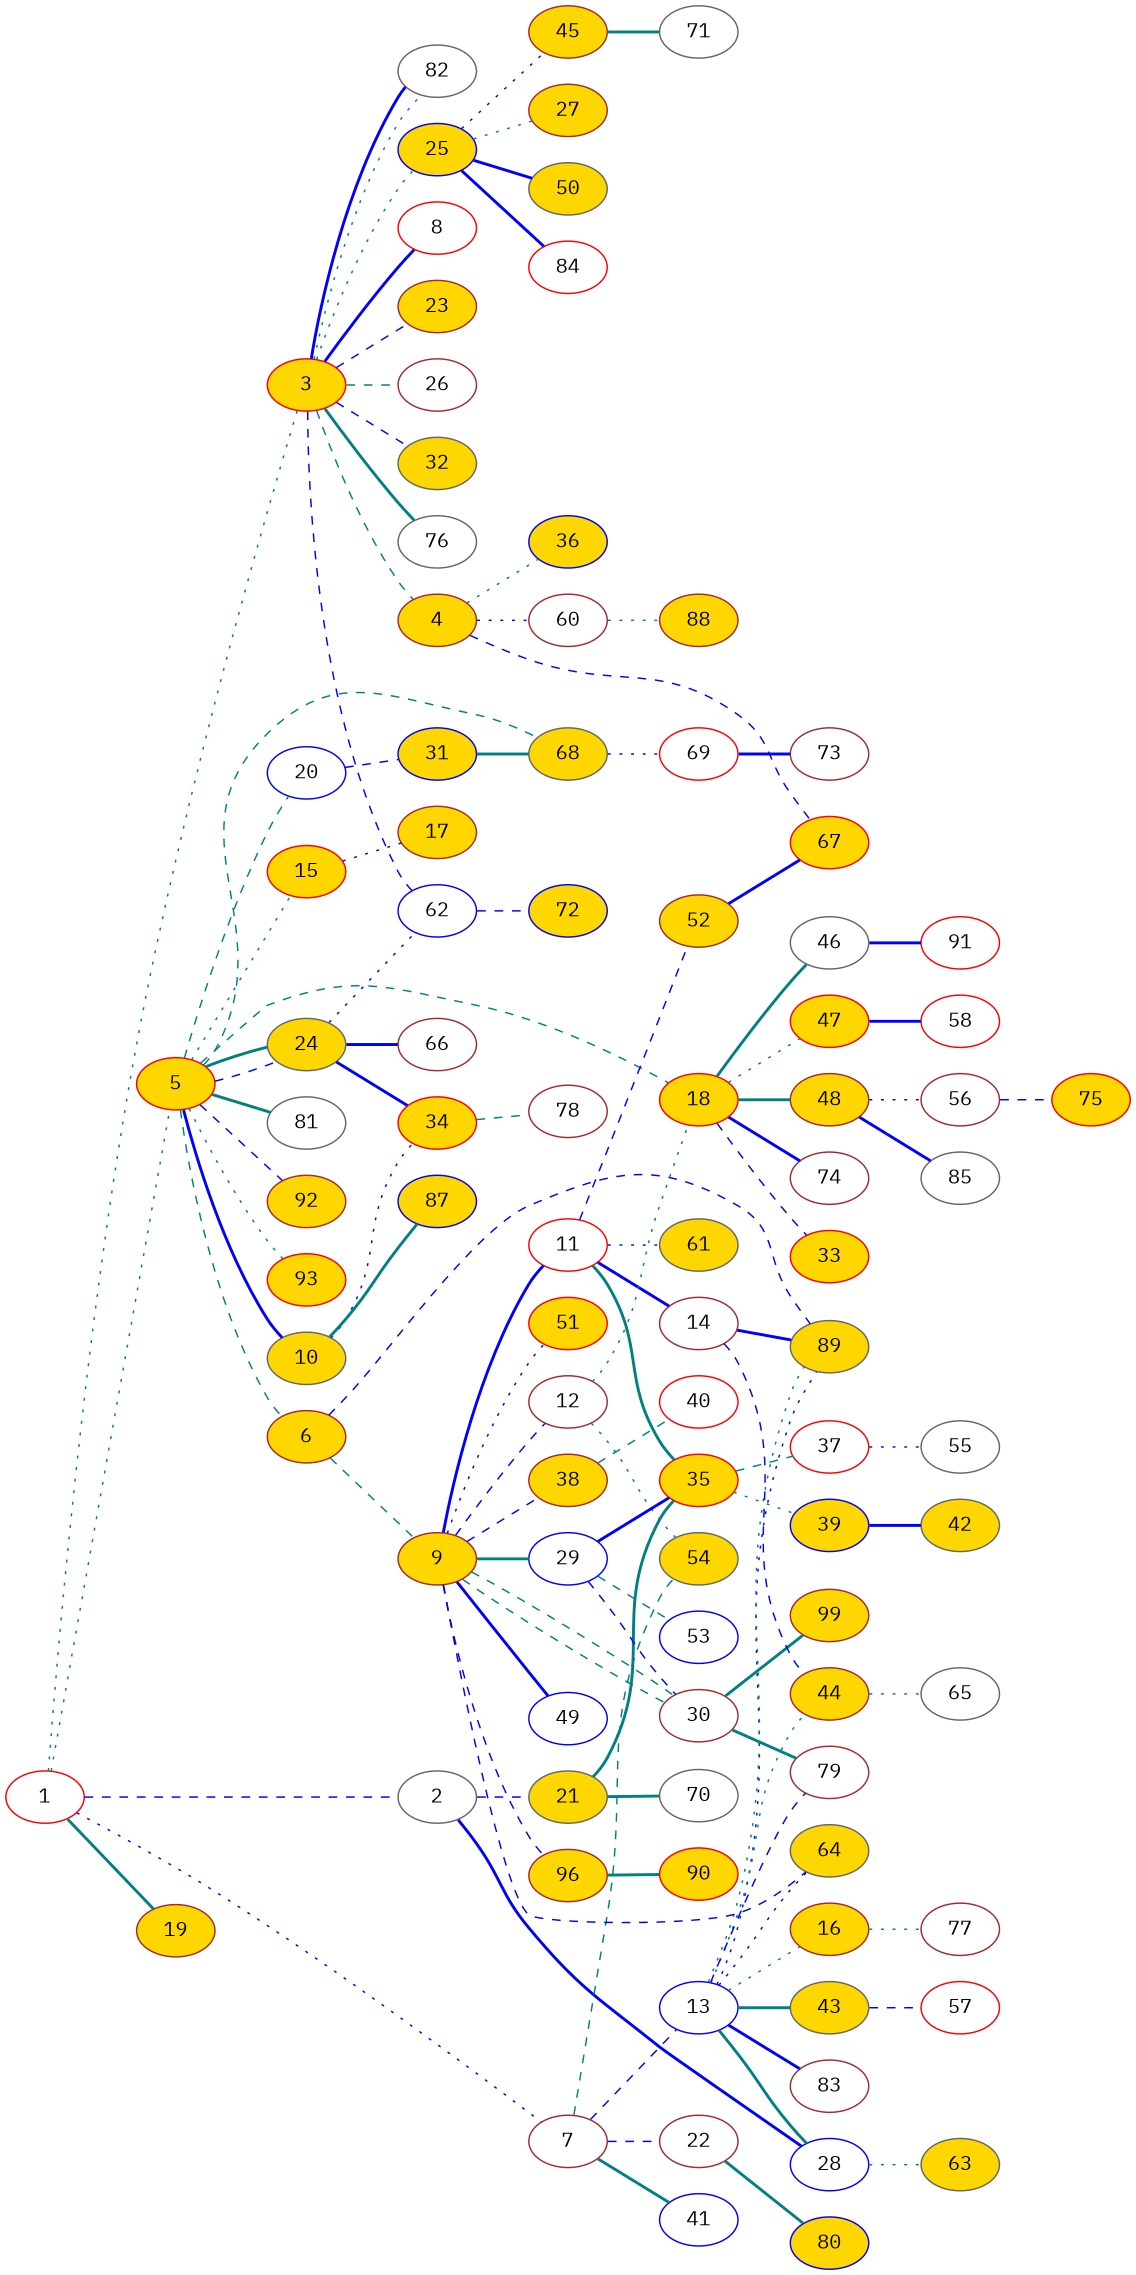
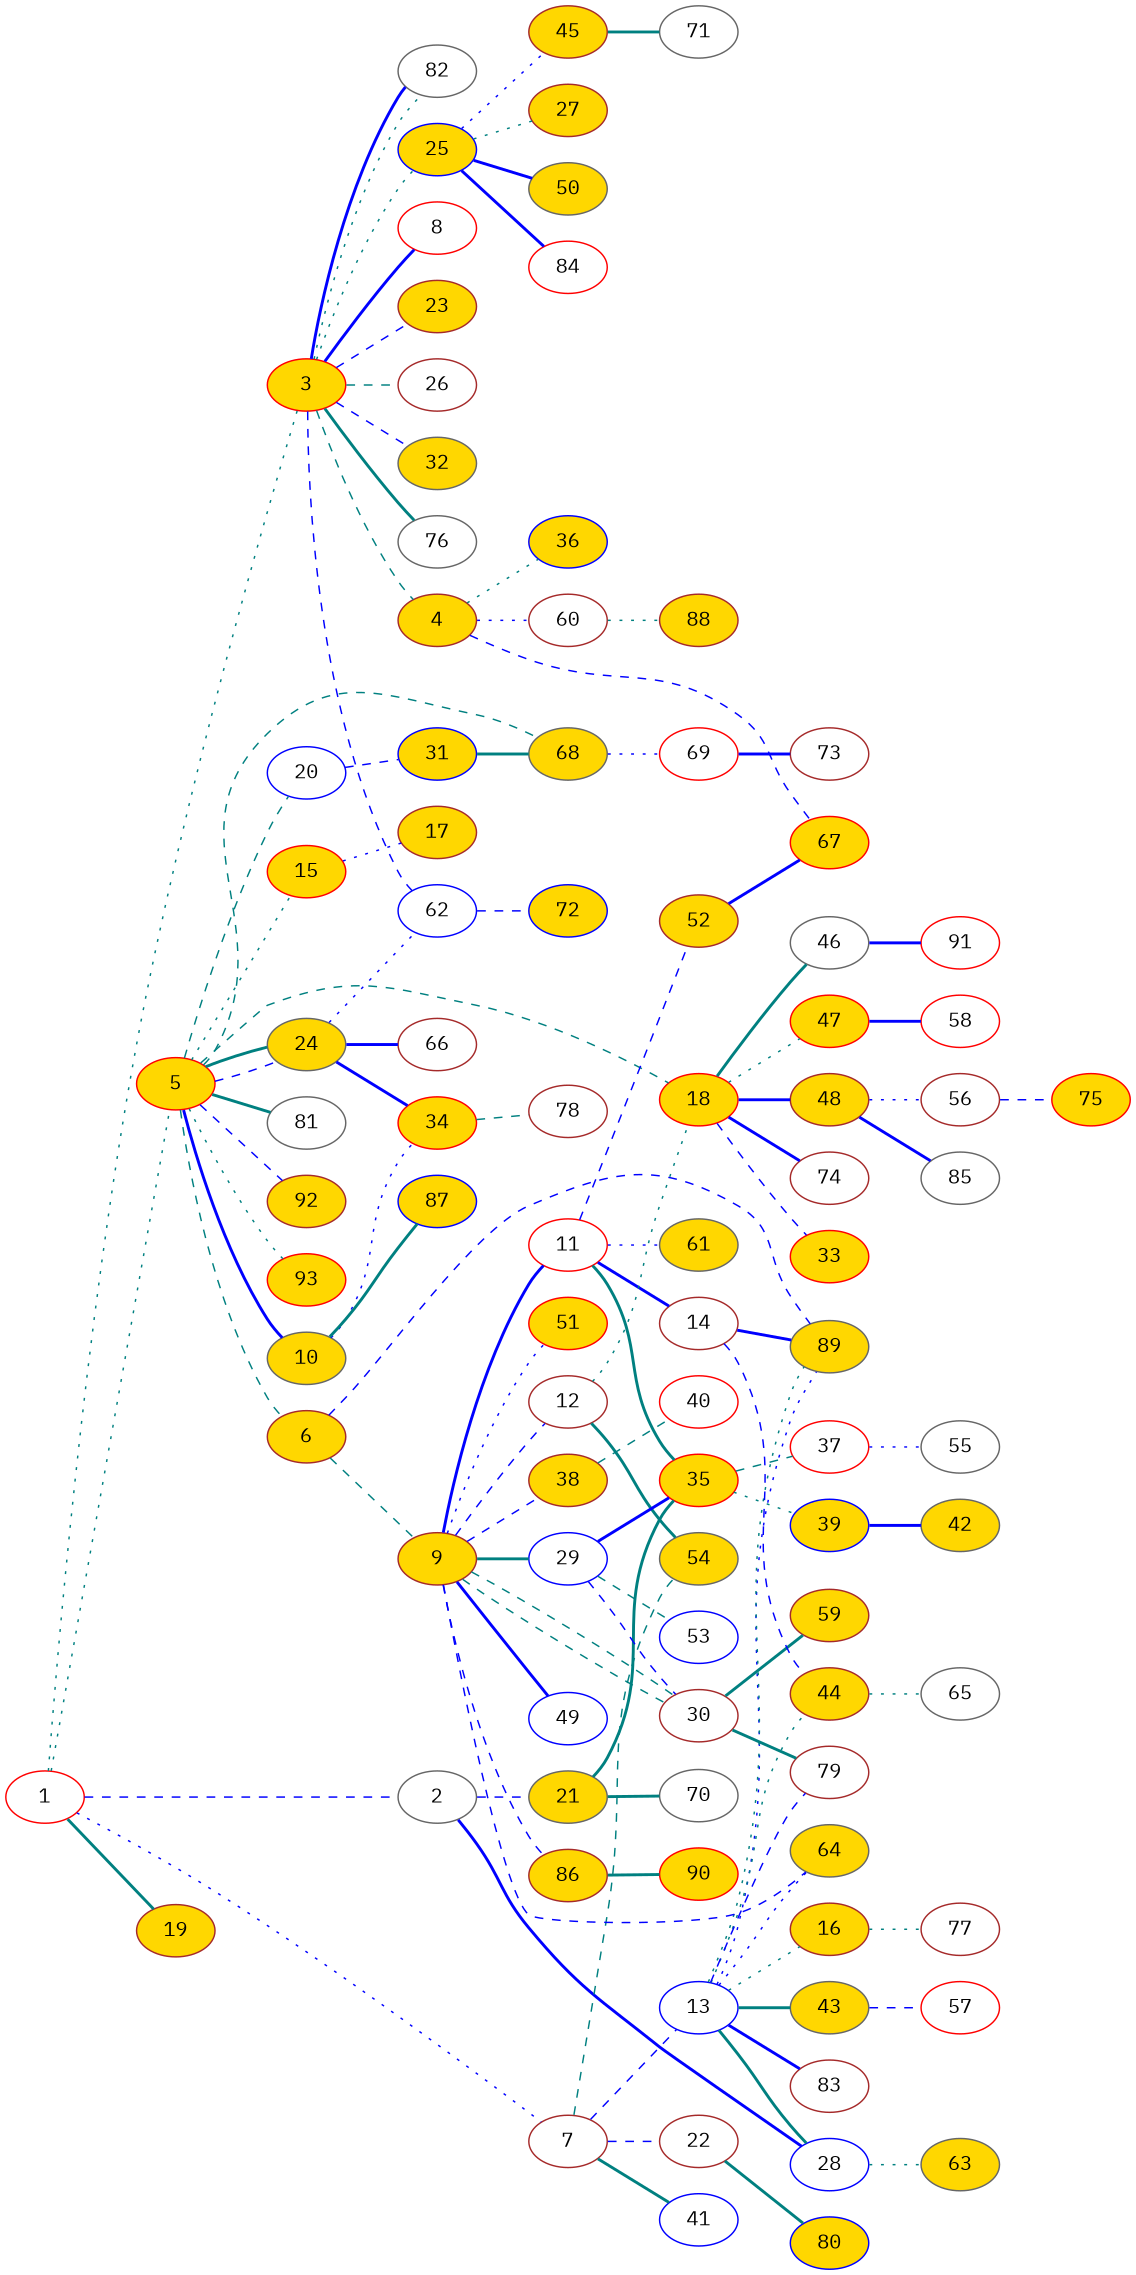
edge "18" -- "48": color teal -> blue
edge "12" -- "54": style dotted -> bold
node "99": label "99" -> "59"
node "96": label "96" -> "86"
